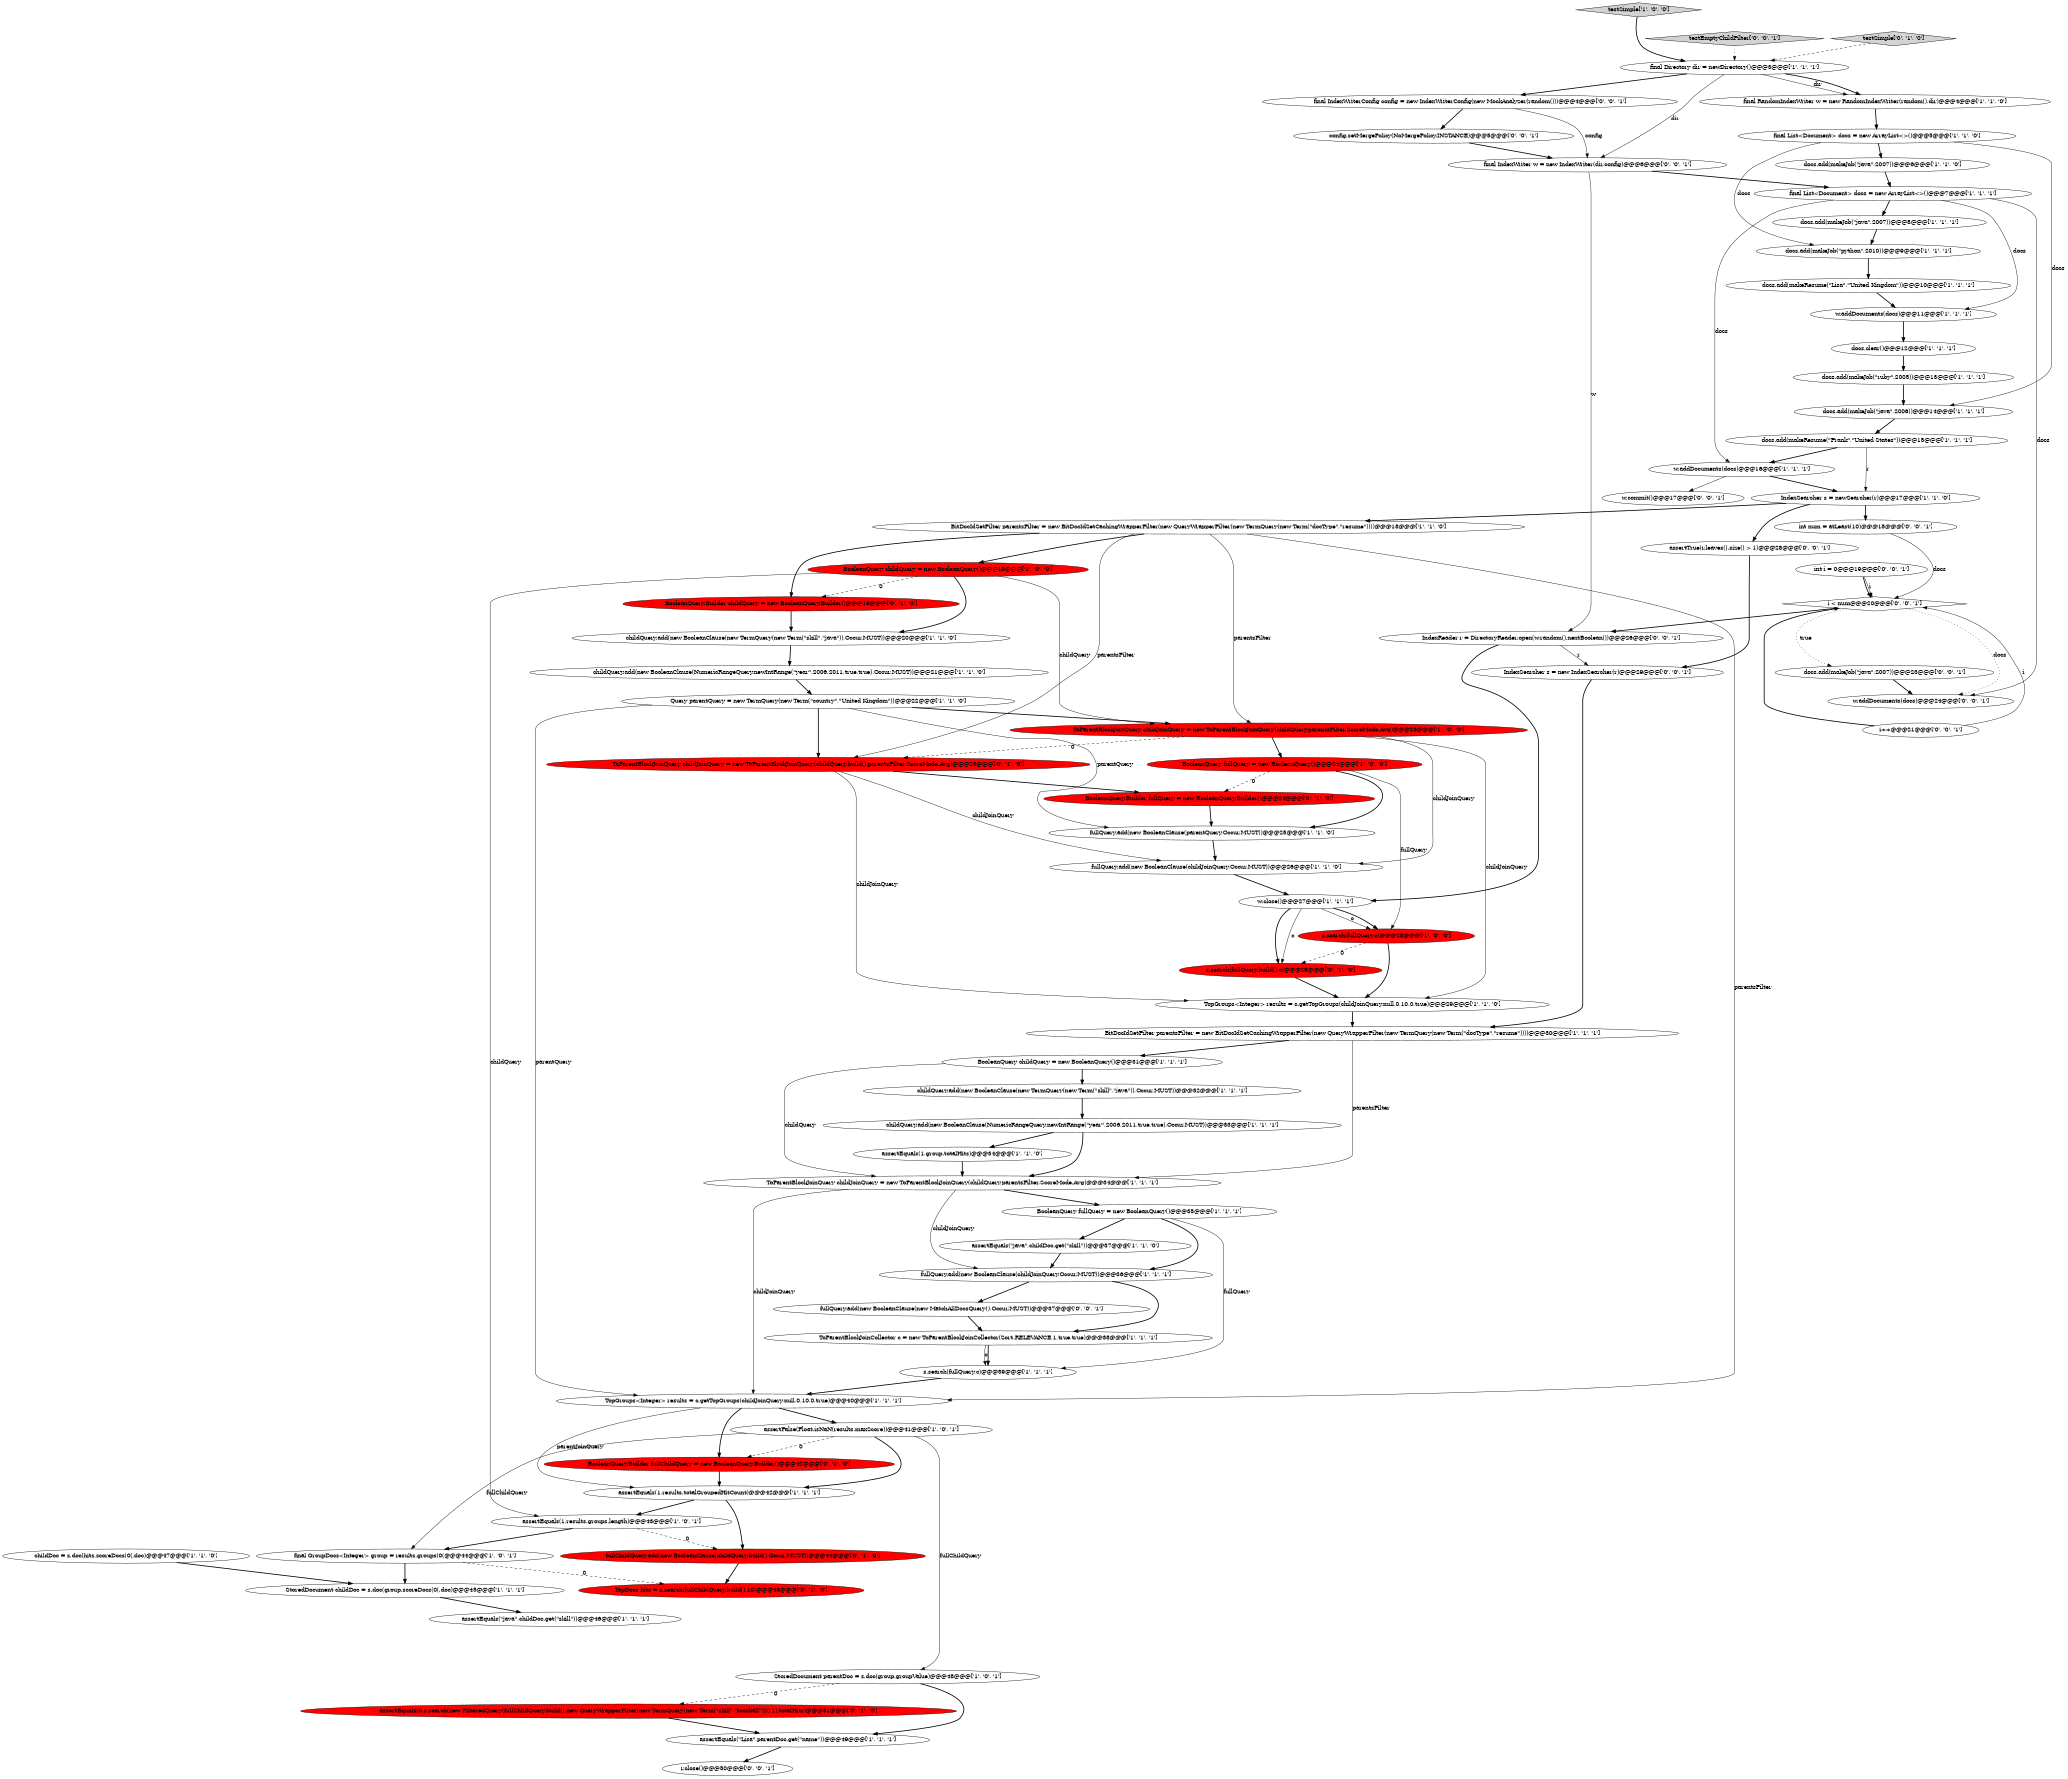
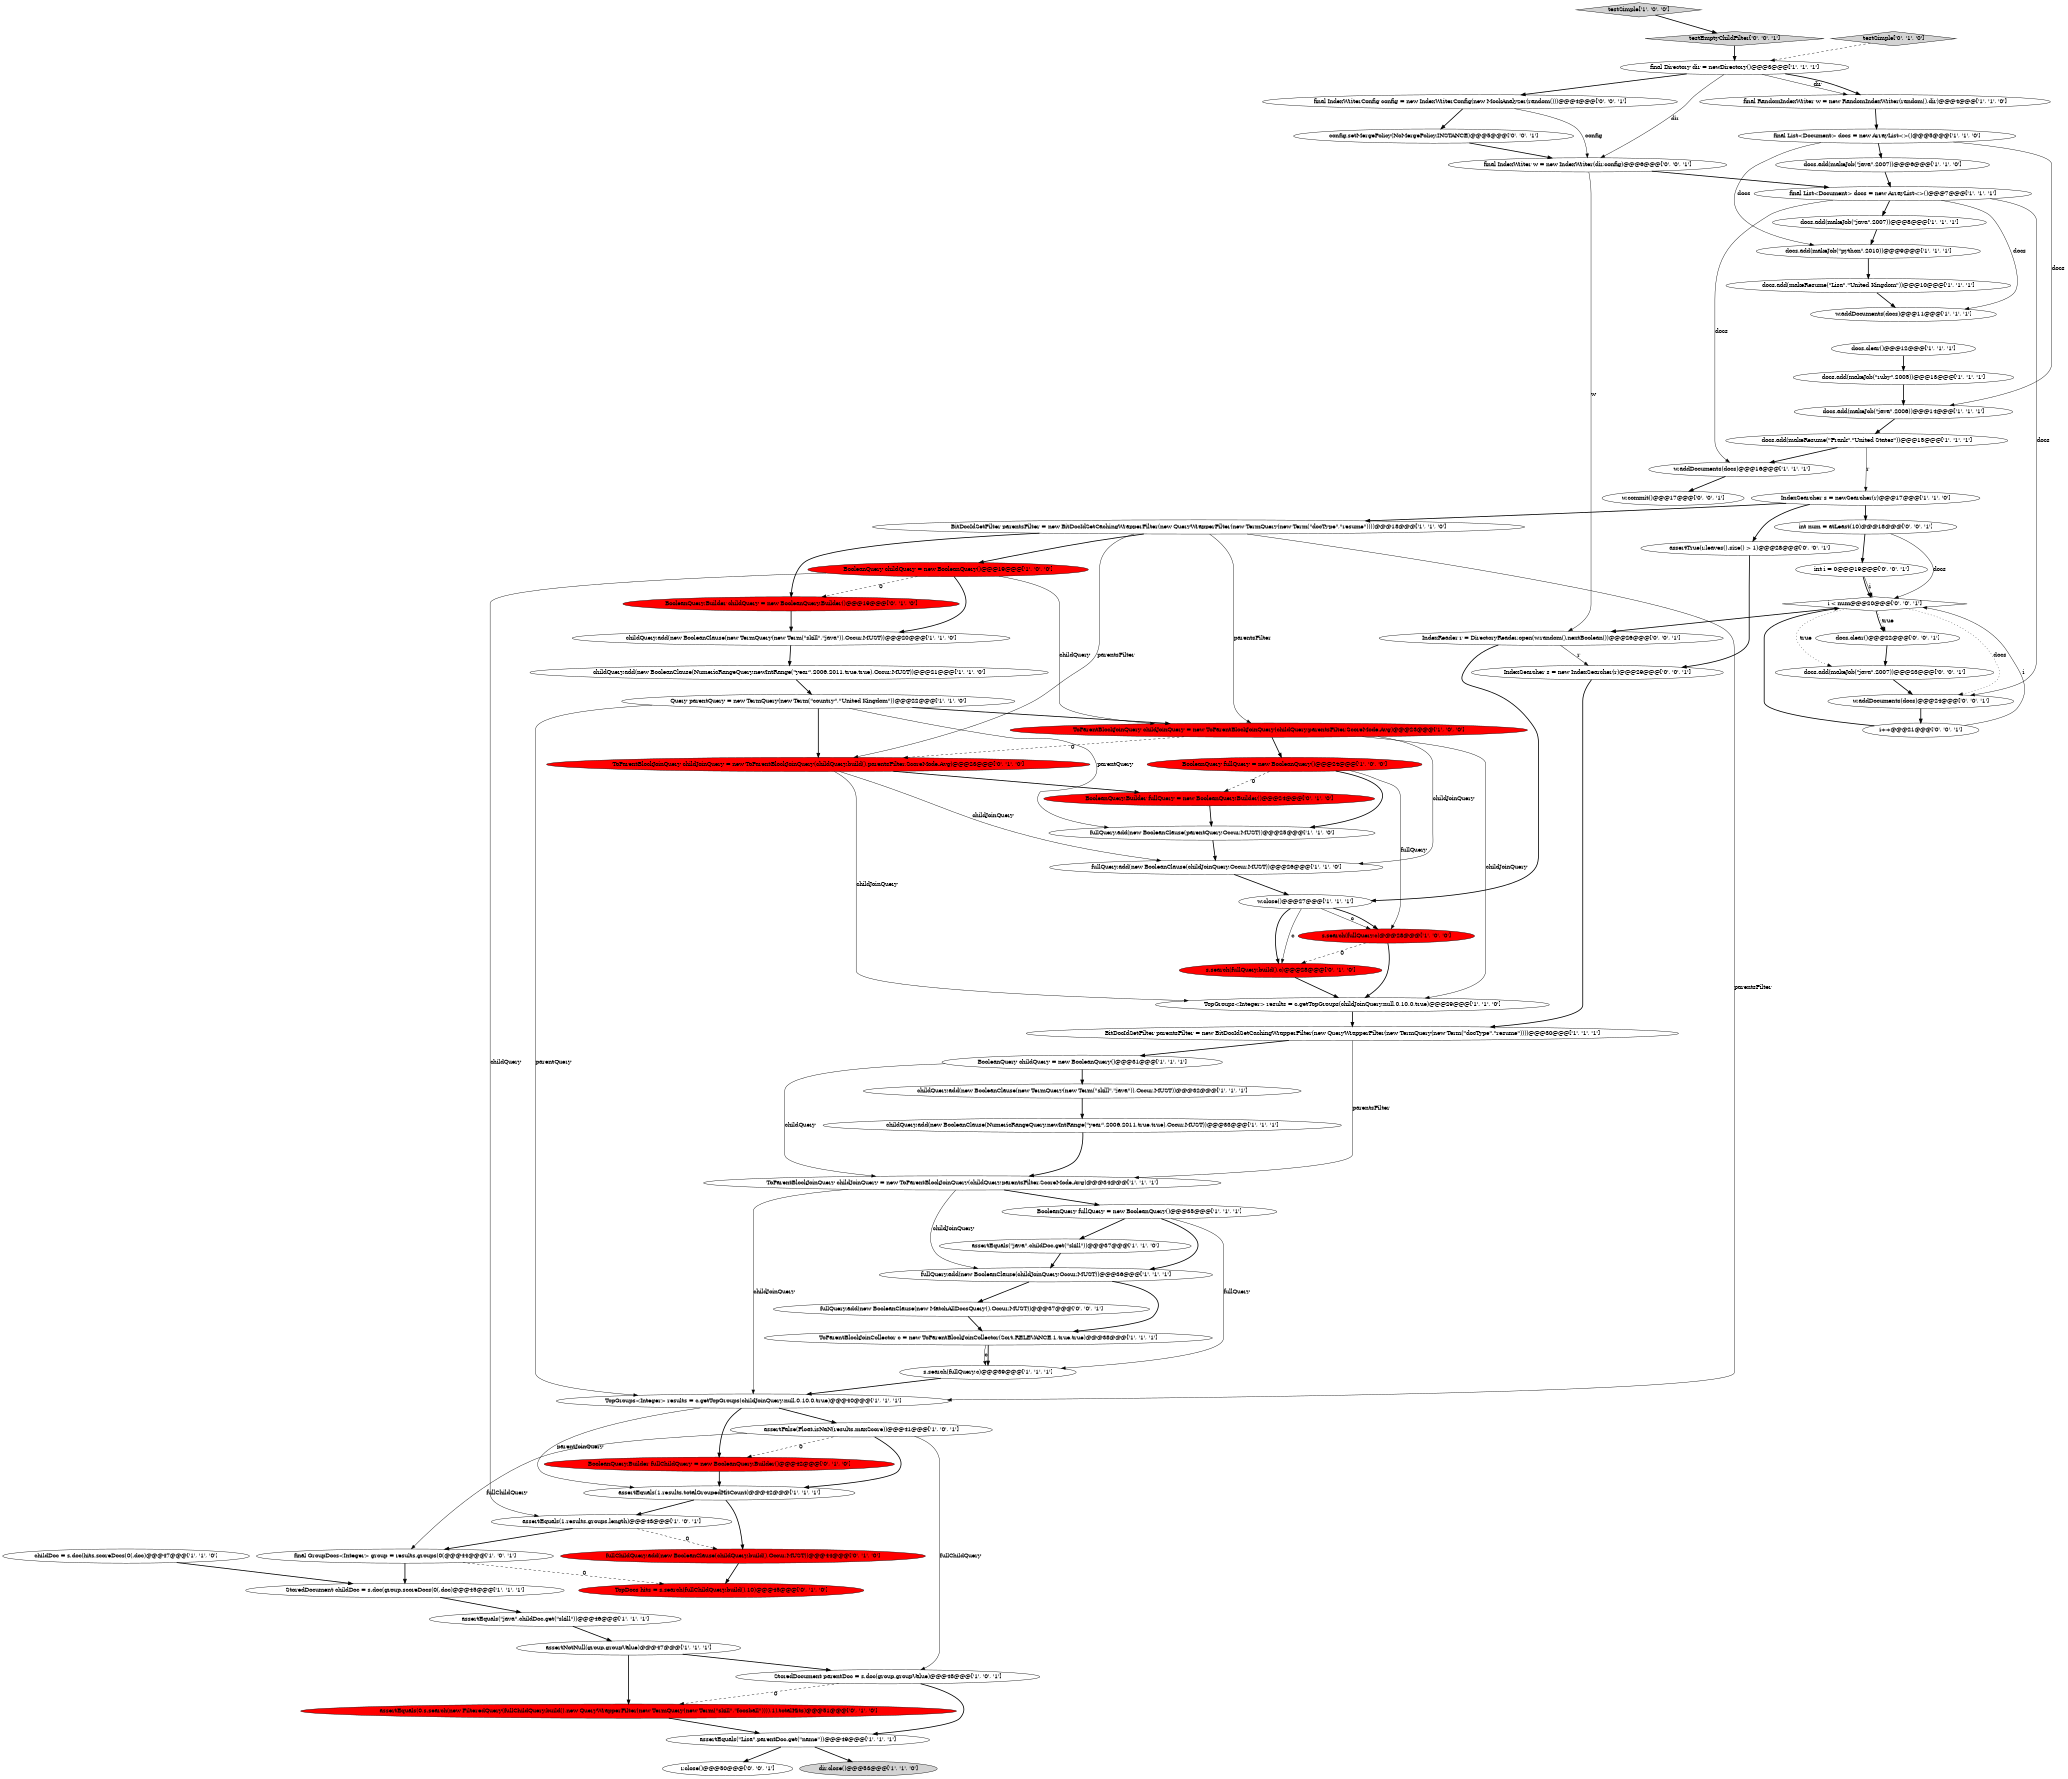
edge "testSimple['1', '0', '0']" -> "final Directory dir = newDirectory()@@@3@@@['1', '1', '1']": now "testSimple['1', '0', '0']" -> "testEmptyChildFilter['0', '0', '1']"
edge "testEmptyChildFilter['0', '0', '1']" -> "final Directory dir = newDirectory()@@@3@@@['1', '1', '1']": style dotted -> bold
edge "w.addDocuments(docs)@@@11@@@['1', '1', '1']" -> "docs.clear()@@@12@@@['1', '1', '1']": removed
edge "w.addDocuments(docs)@@@16@@@['1', '1', '1']" -> "w.commit()@@@17@@@['0', '0', '1']": style solid -> bold
edge "w.addDocuments(docs)@@@16@@@['1', '1', '1']" -> "IndexSearcher s = newSearcher(r)@@@17@@@['1', '1', '0']": removed
edge "int num = atLeast(10)@@@18@@@['0', '0', '1']" -> "int i = 0@@@19@@@['0', '0', '1']": added
node "docs.clear()@@@22@@@['0', '0', '1']": added
edge "w.addDocuments(docs)@@@24@@@['0', '0', '1']" -> "i++@@@21@@@['0', '0', '1']": added
node "assertEquals(1,group.totalHits)@@@34@@@['1', '1', '0']": removed
node "assertNotNull(group.groupValue)@@@47@@@['1', '1', '1']": added
node "dir.close()@@@53@@@['1', '1', '0']": added
